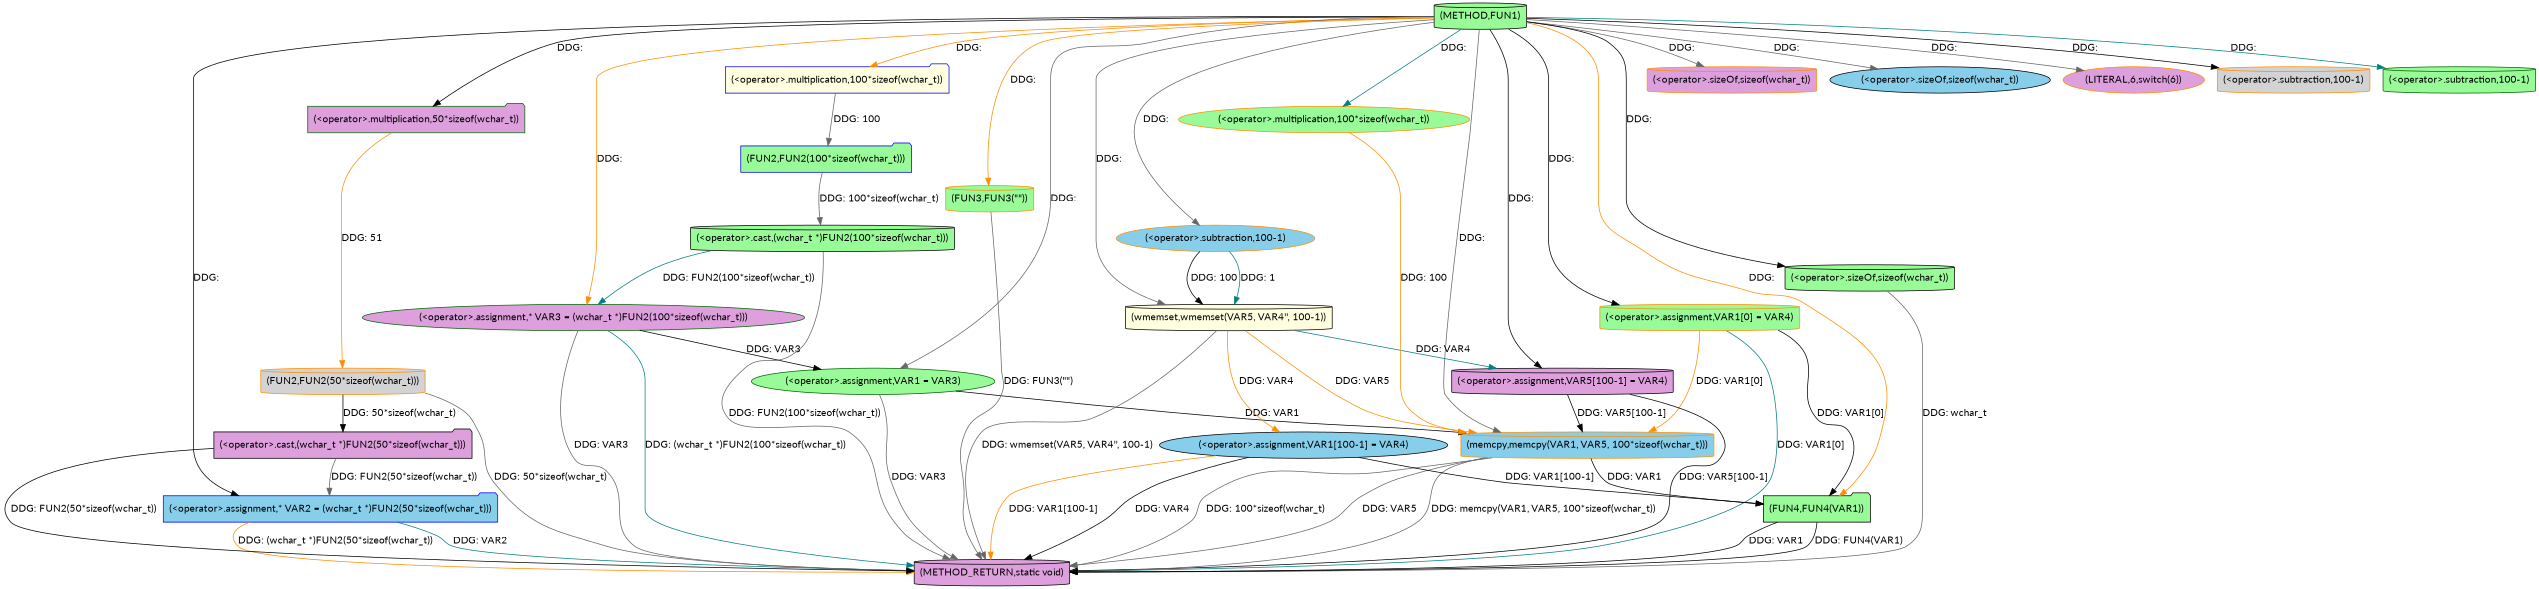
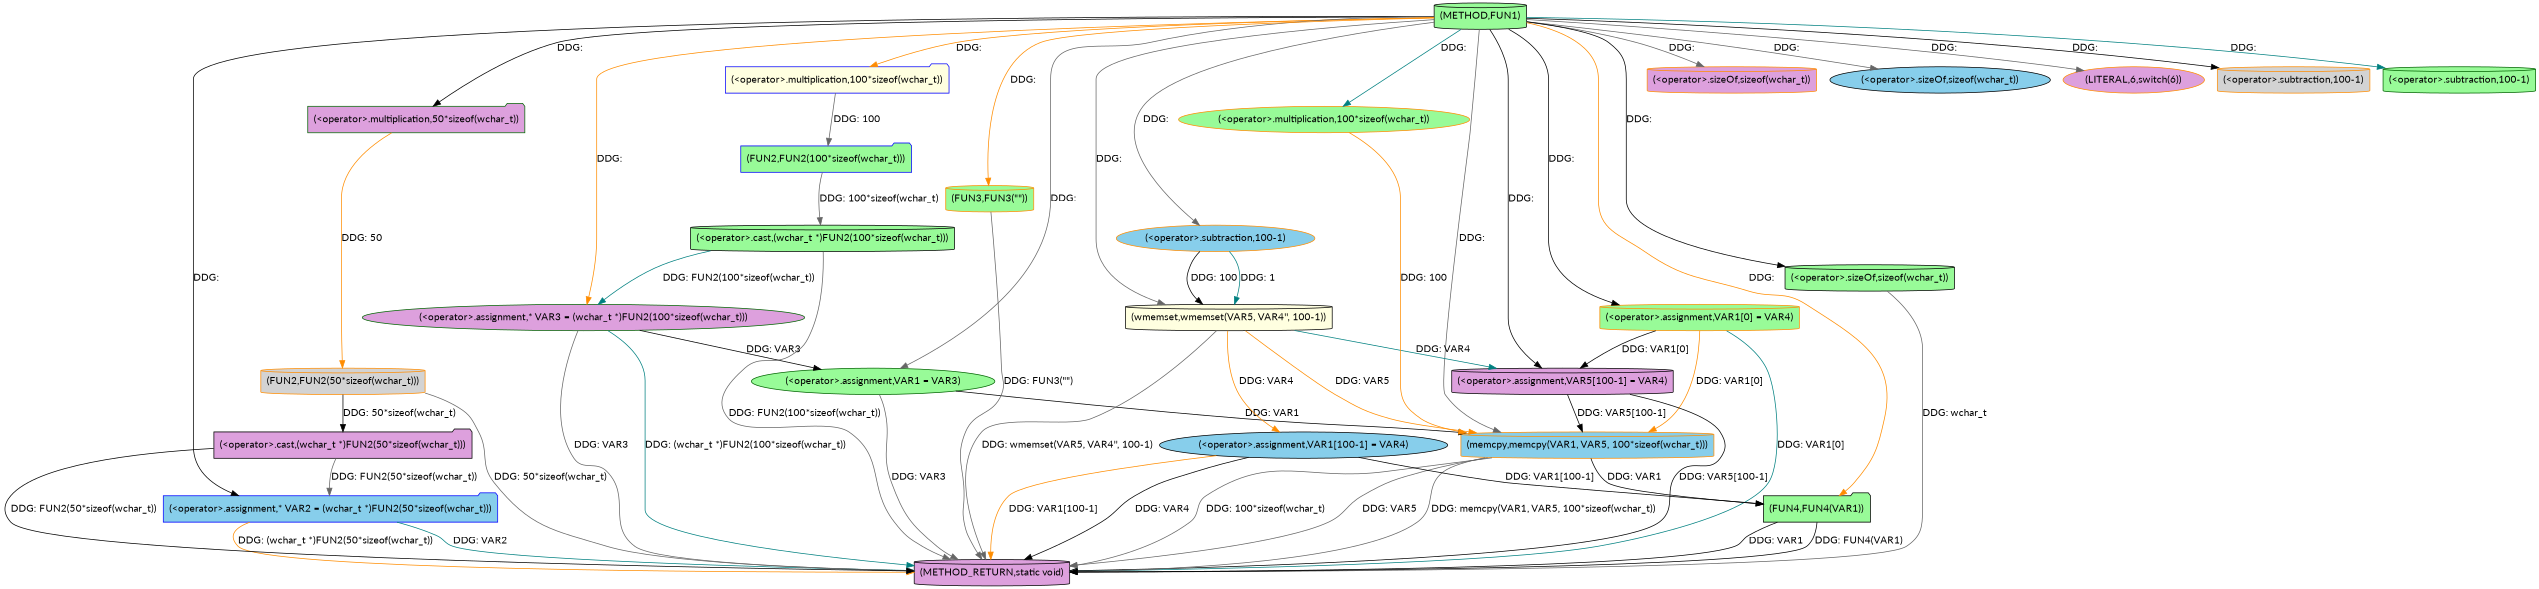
edge "(<operator>.multiplication,50*sizeof(wchar_t))" -> "(FUN2,FUN2(50*sizeof(wchar_t)))": label "DDG: 51" -> "DDG: 50"
edge "(<operator>.assignment,VAR1[0] = VAR4)" -> "(FUN4,FUN4(VAR1))": now "(<operator>.assignment,VAR1[0] = VAR4)" -> "(<operator>.assignment,VAR5[100-1] = VAR4)"
